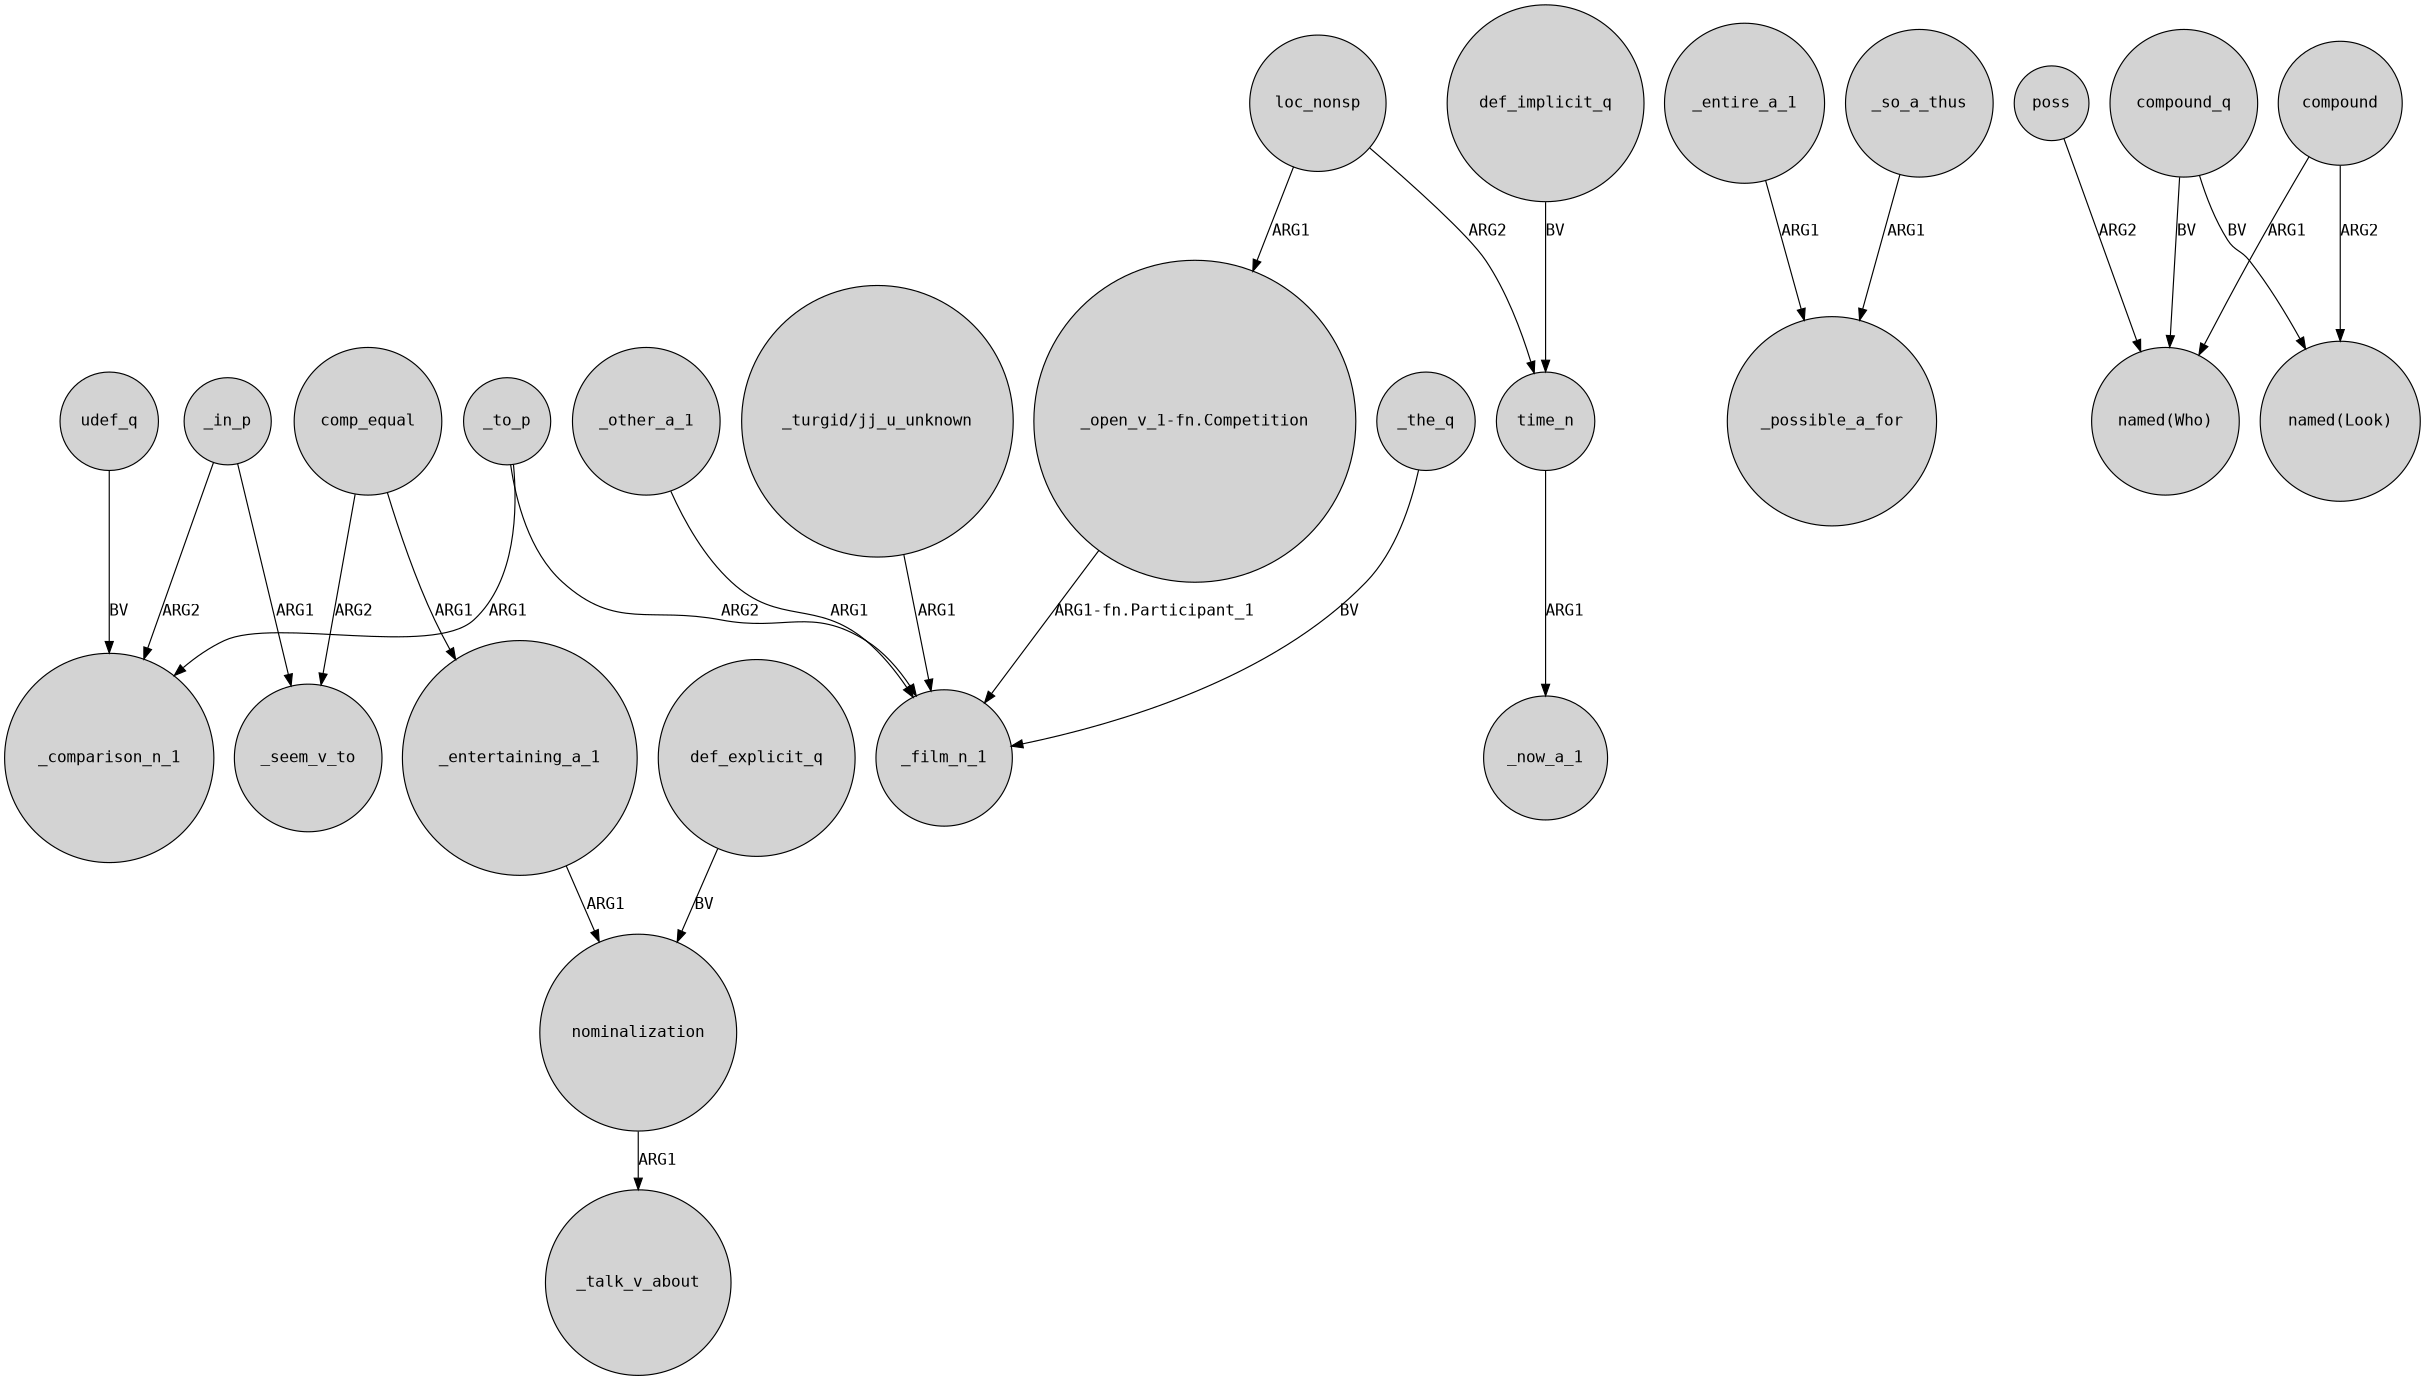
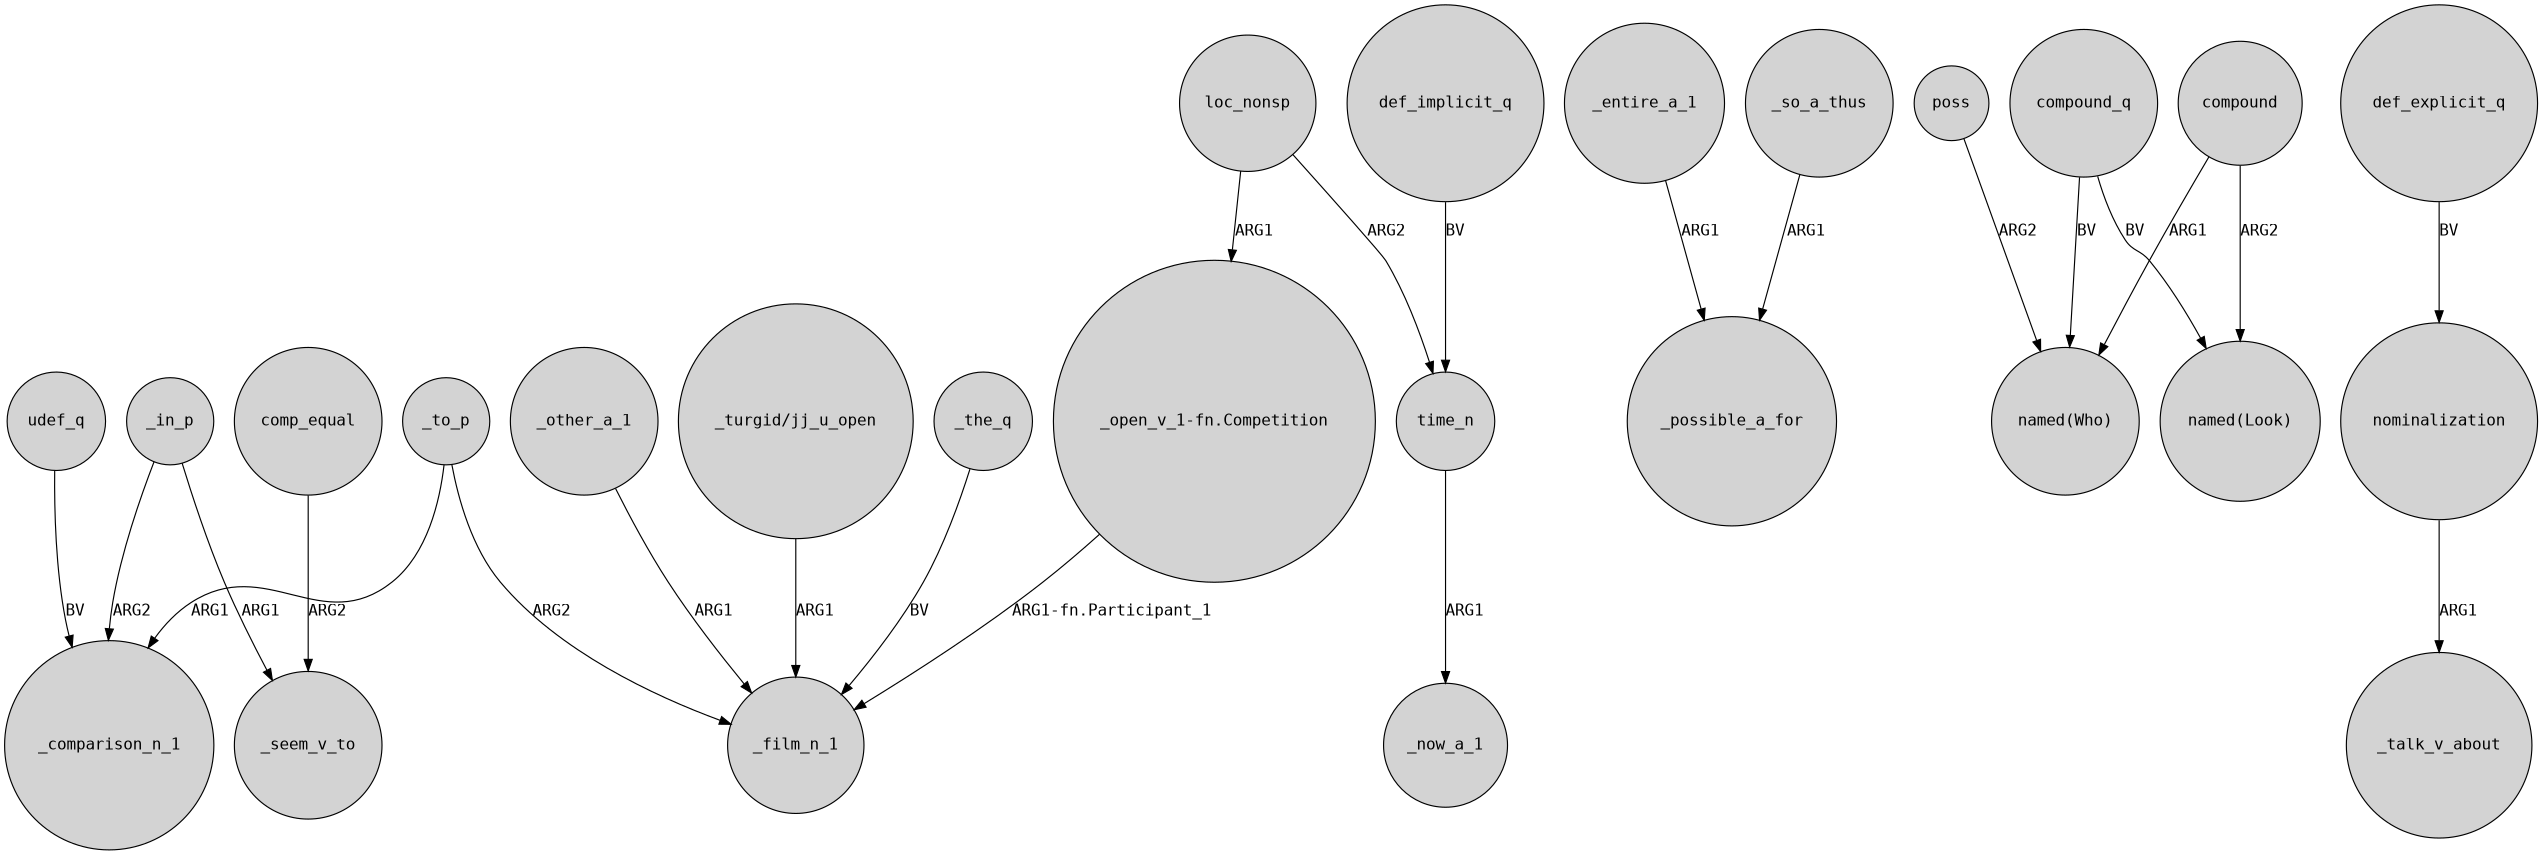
node "_turgid/jj_u_unknown": label "_turgid/jj_u_unknown" -> "_turgid/jj_u_open"
node "_entertaining_a_1": removed
